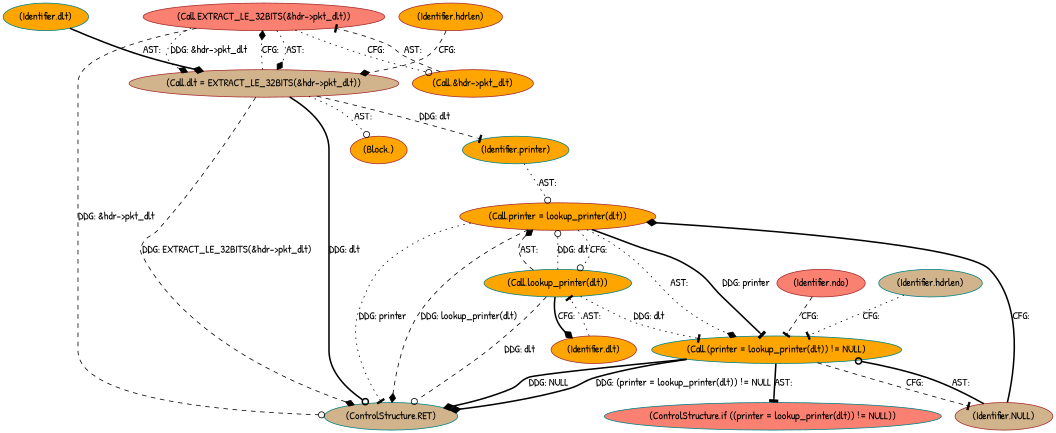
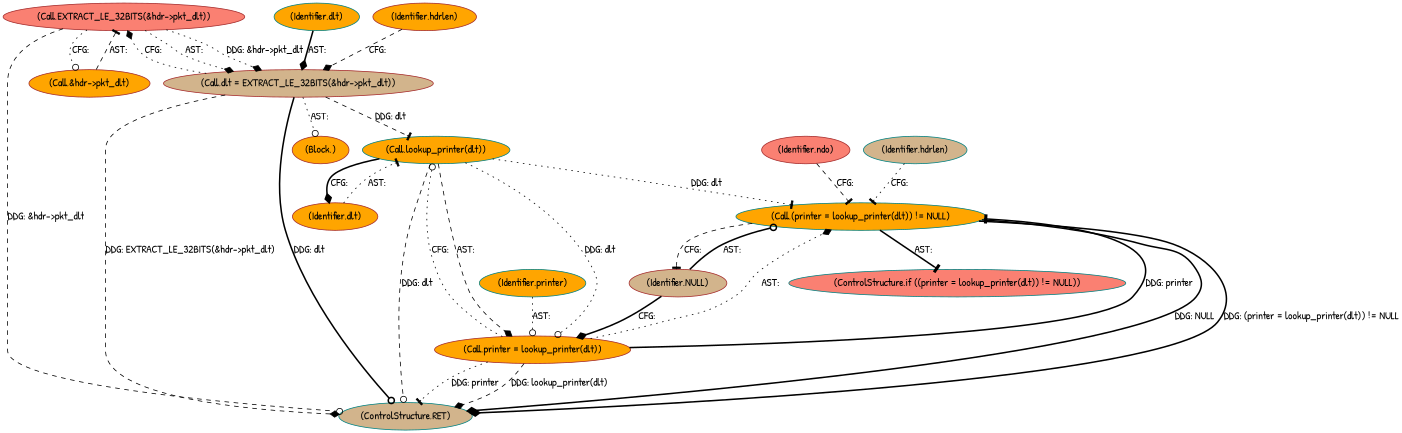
edge "(Call,dlt = EXTRACT_LE_32BITS(&hdr->pkt_dlt))" -> "(Identifier,printer)": now "(Call,dlt = EXTRACT_LE_32BITS(&hdr->pkt_dlt))" -> "(Call,lookup_printer(dlt))"
